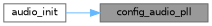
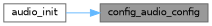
node "config_audio_pll": label "config_audio_pll" -> "config_audio_config"
